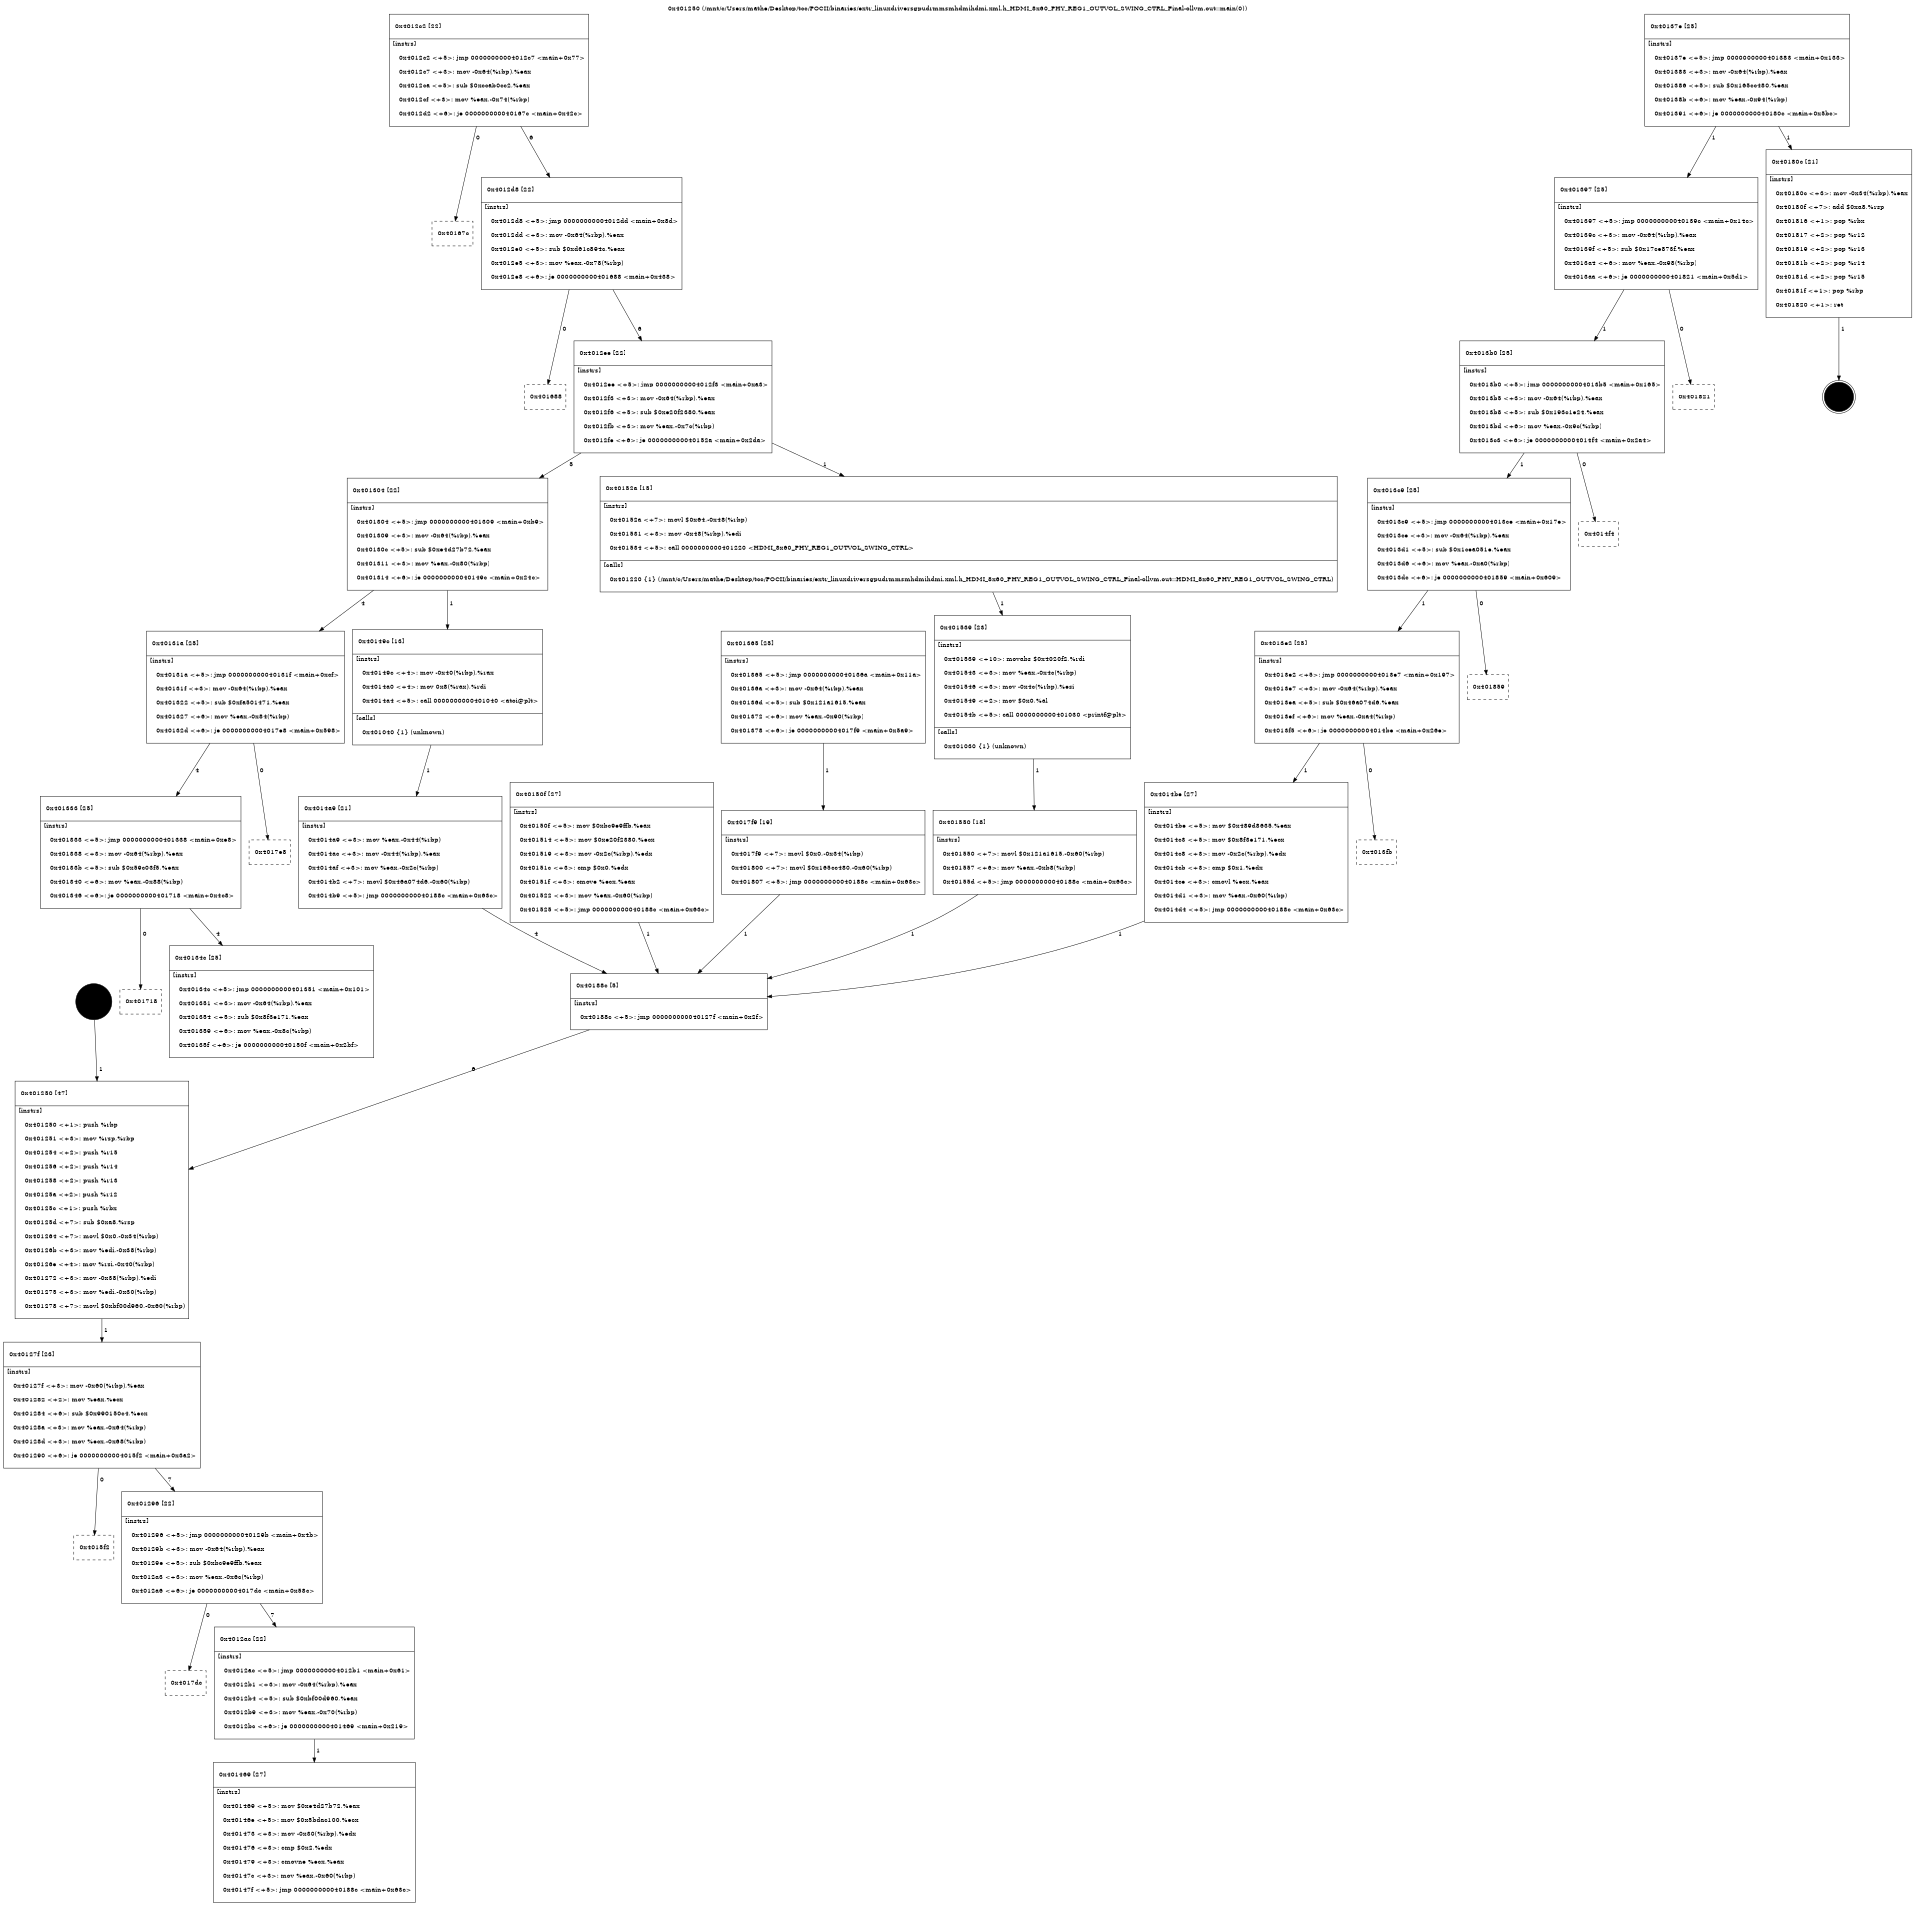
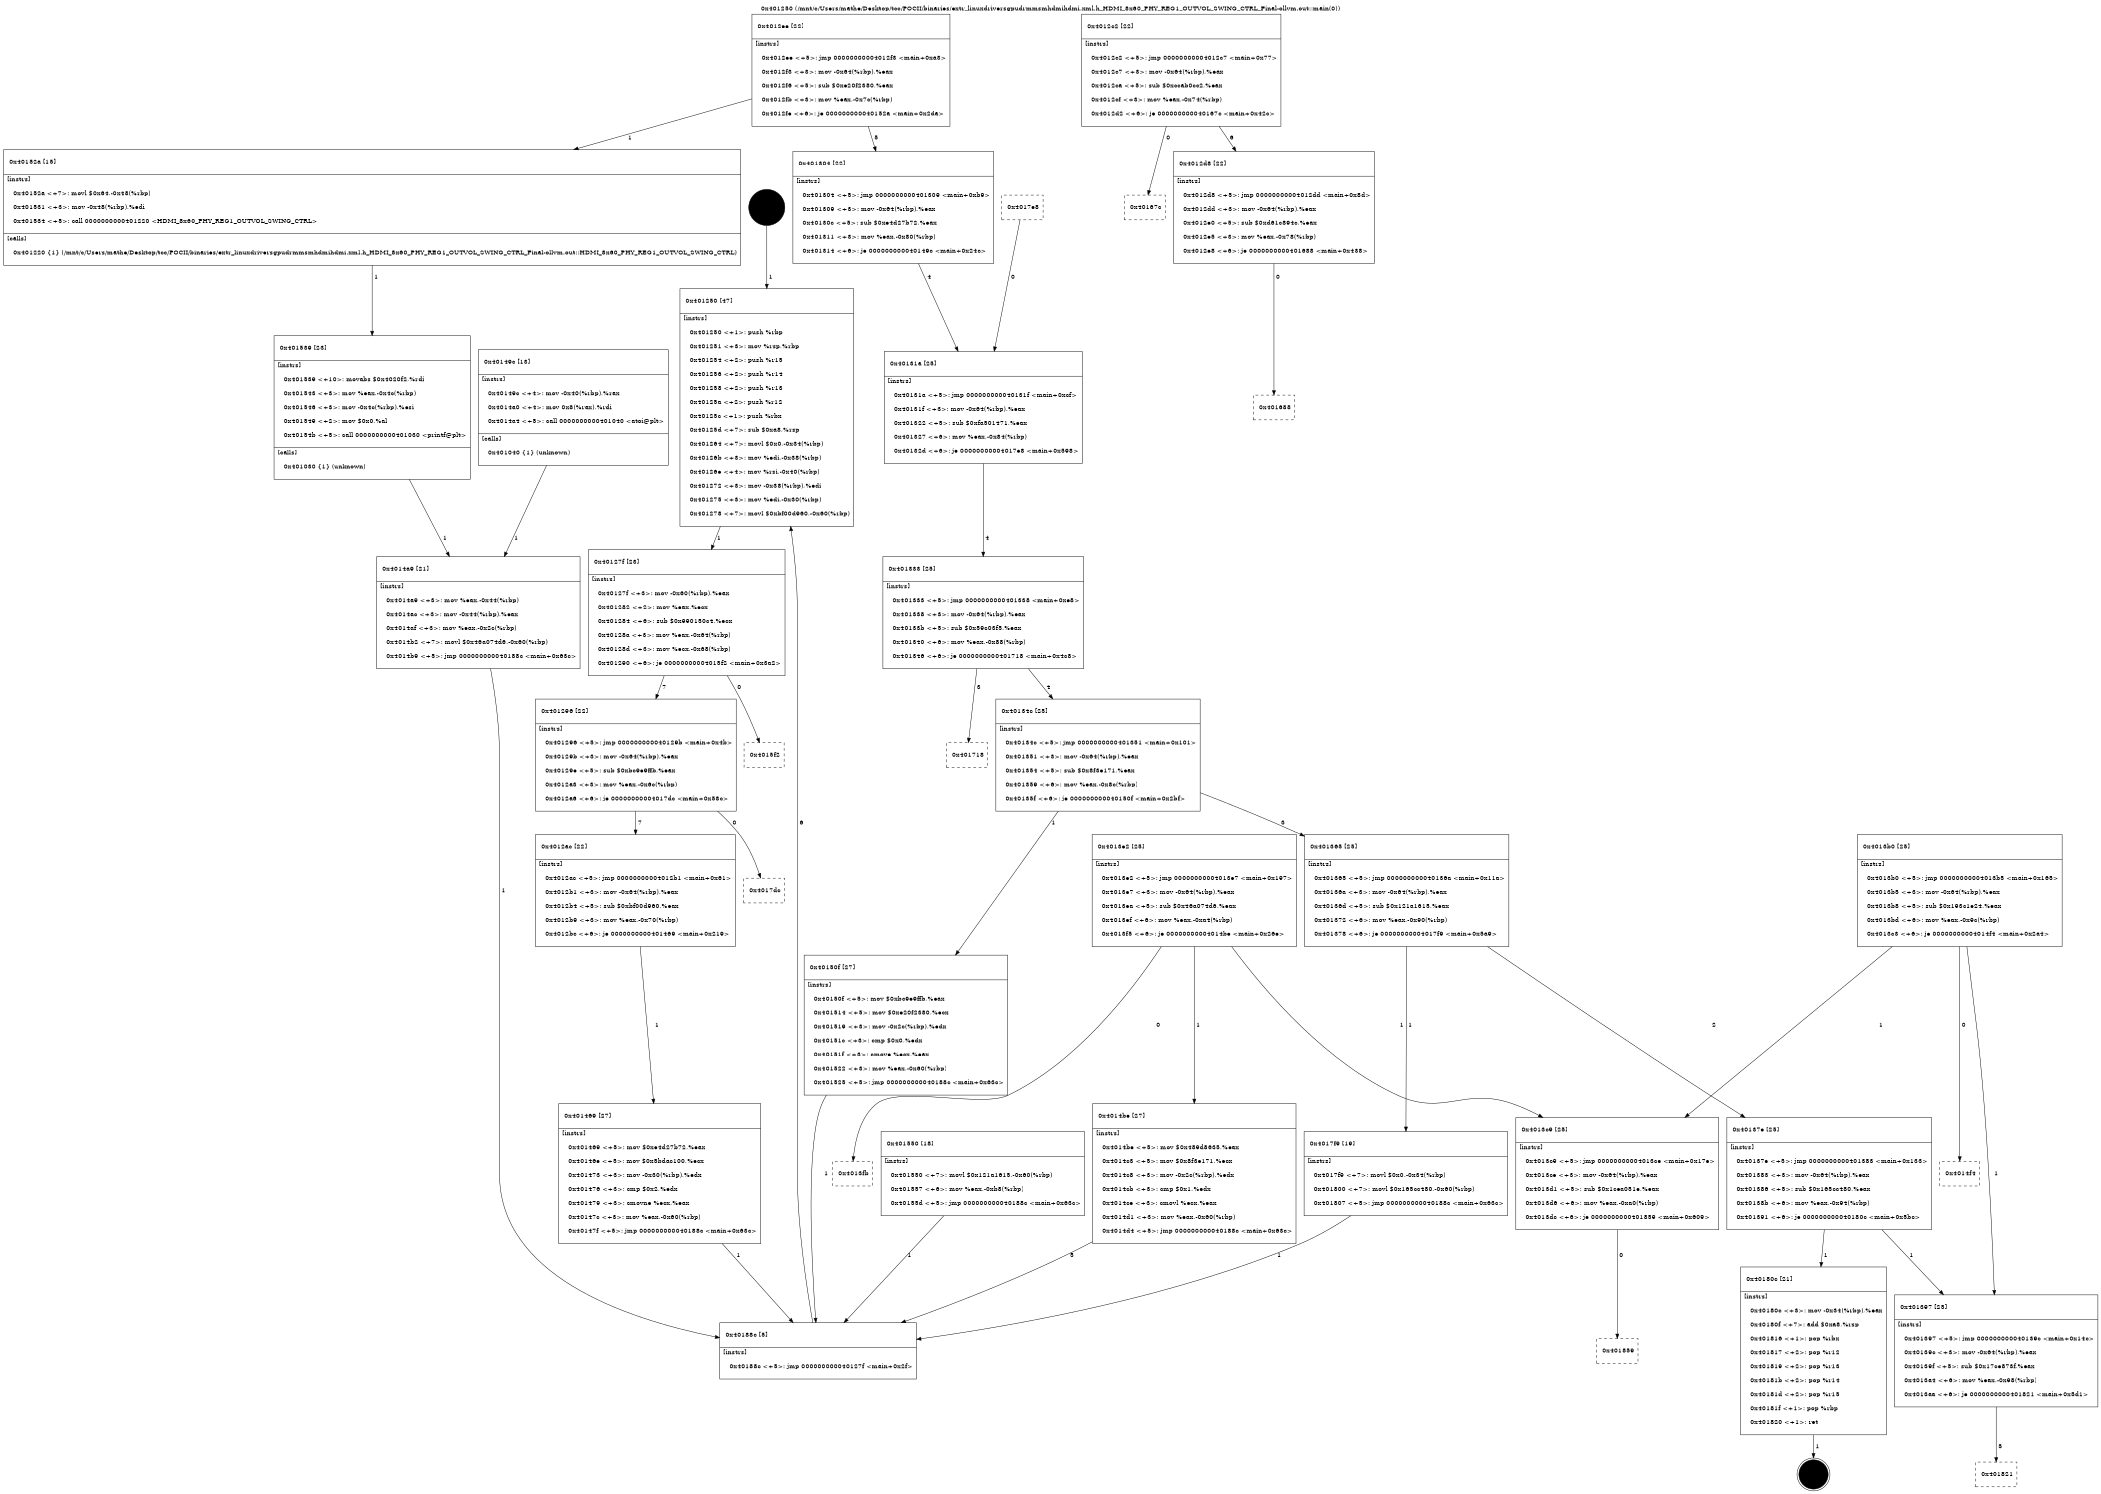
edge "0x4012d8 [22]" -> "0x4012ee [22]": removed, label "6"
edge "0x401397 [25]" -> "0x4013b0 [25]": reversed
edge "0x401397 [25]" -> "0x401821": label " 0" -> " 5"
edge "0x401304 [22]" -> "0x40149c [13]": removed, label "1"
edge "0x4013c9 [25]" -> "0x4013e2 [25]": reversed
edge "0x401539 [23]" -> "0x401550 [18]": now "0x401539 [23]" -> "0x4014a9 [21]"
edge "0x40131a [25]" -> "0x4017e8": reversed
edge "0x40134c [25]" -> "0x401365 [25]": added, label "3"
edge "0x40134c [25]" -> "0x40150f [27]": added, label "1"
edge "0x401333 [25]" -> "0x401718": label " 0" -> " 3"
edge "0x4014a9 [21]" -> "0x40188c [5]": label " 4" -> " 1"
edge "0x4014be [27]" -> "0x40188c [5]": label " 1" -> " 5"
edge "0x401365 [25]" -> "0x40137e [25]": added, label "2"
edge "0x401469 [27]" -> "0x40188c [5]": added, label "1"
